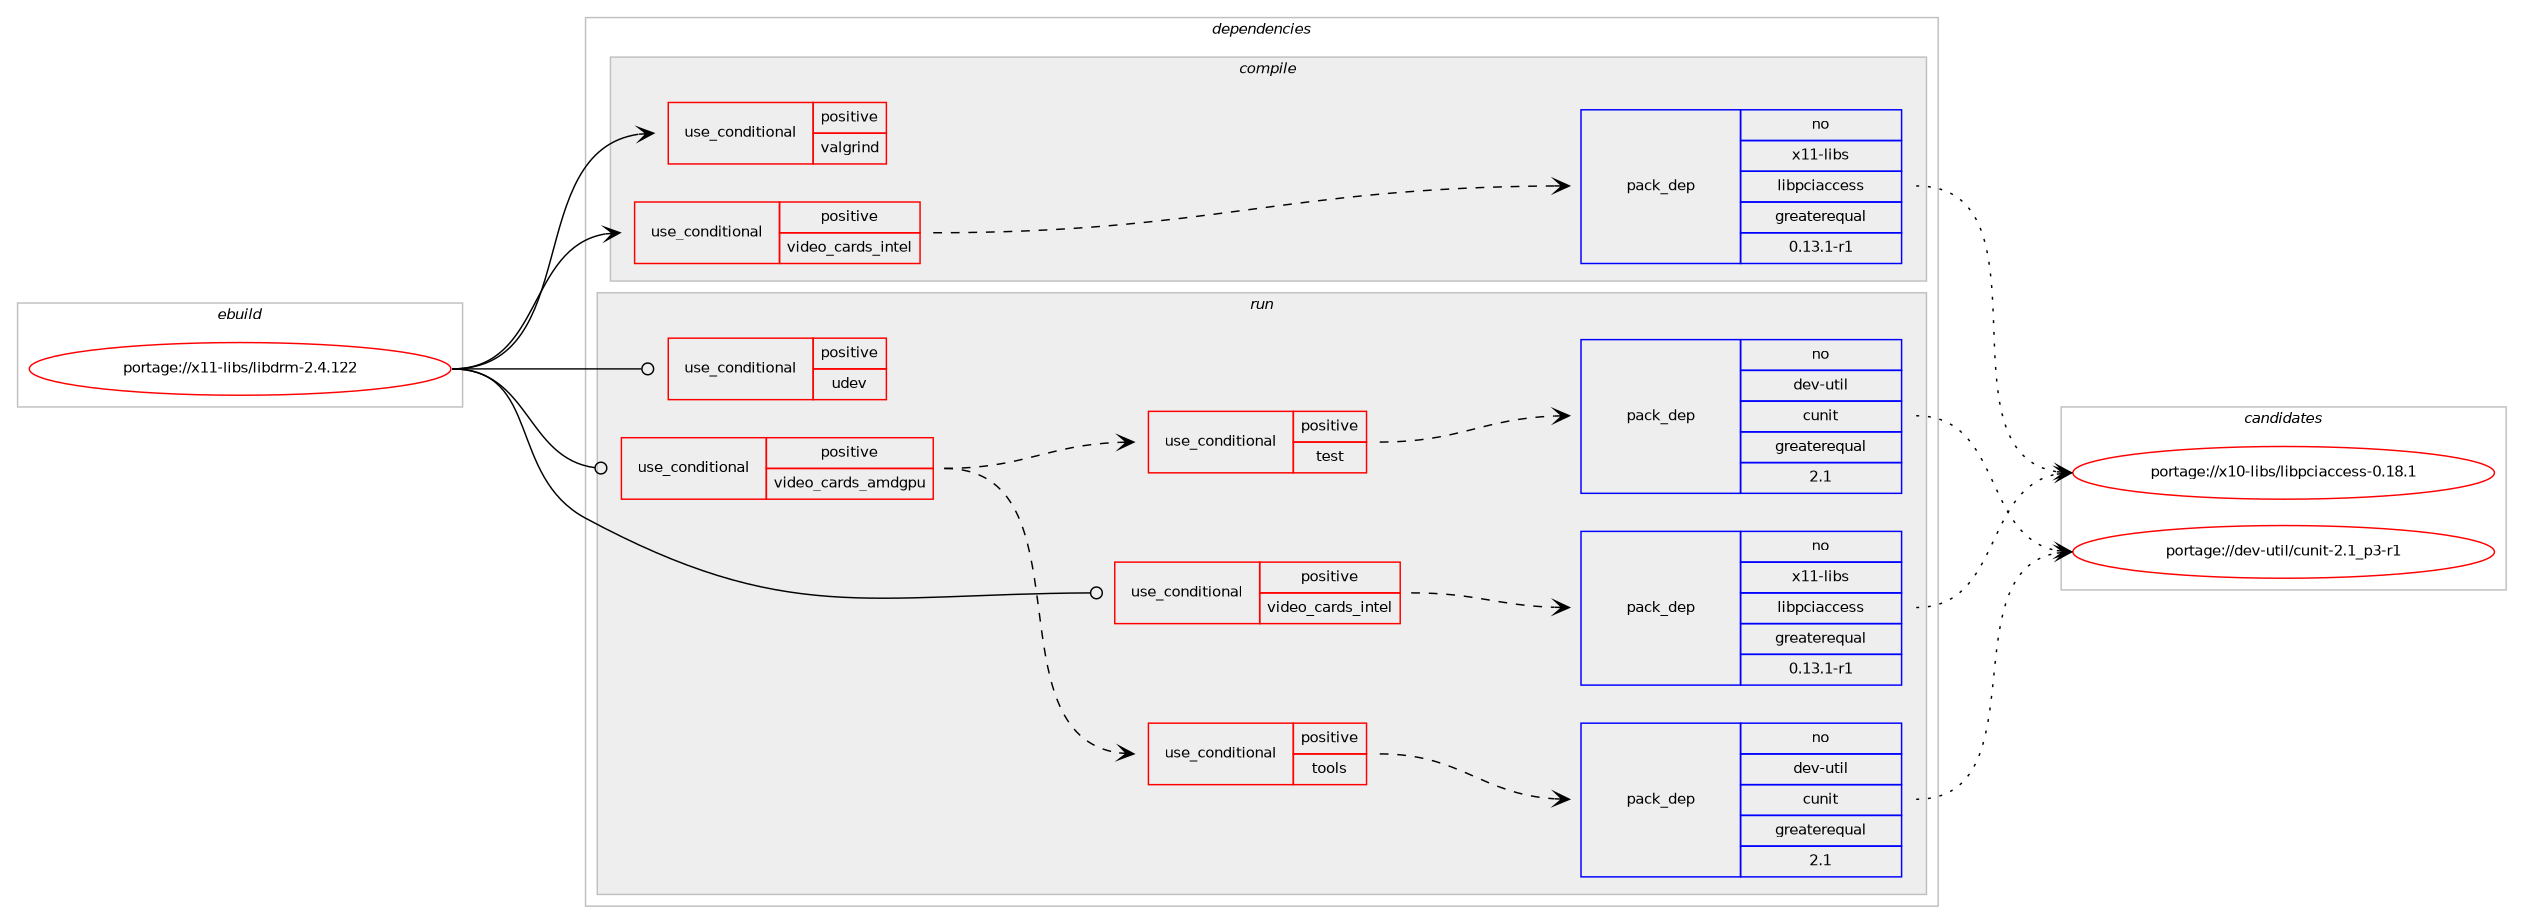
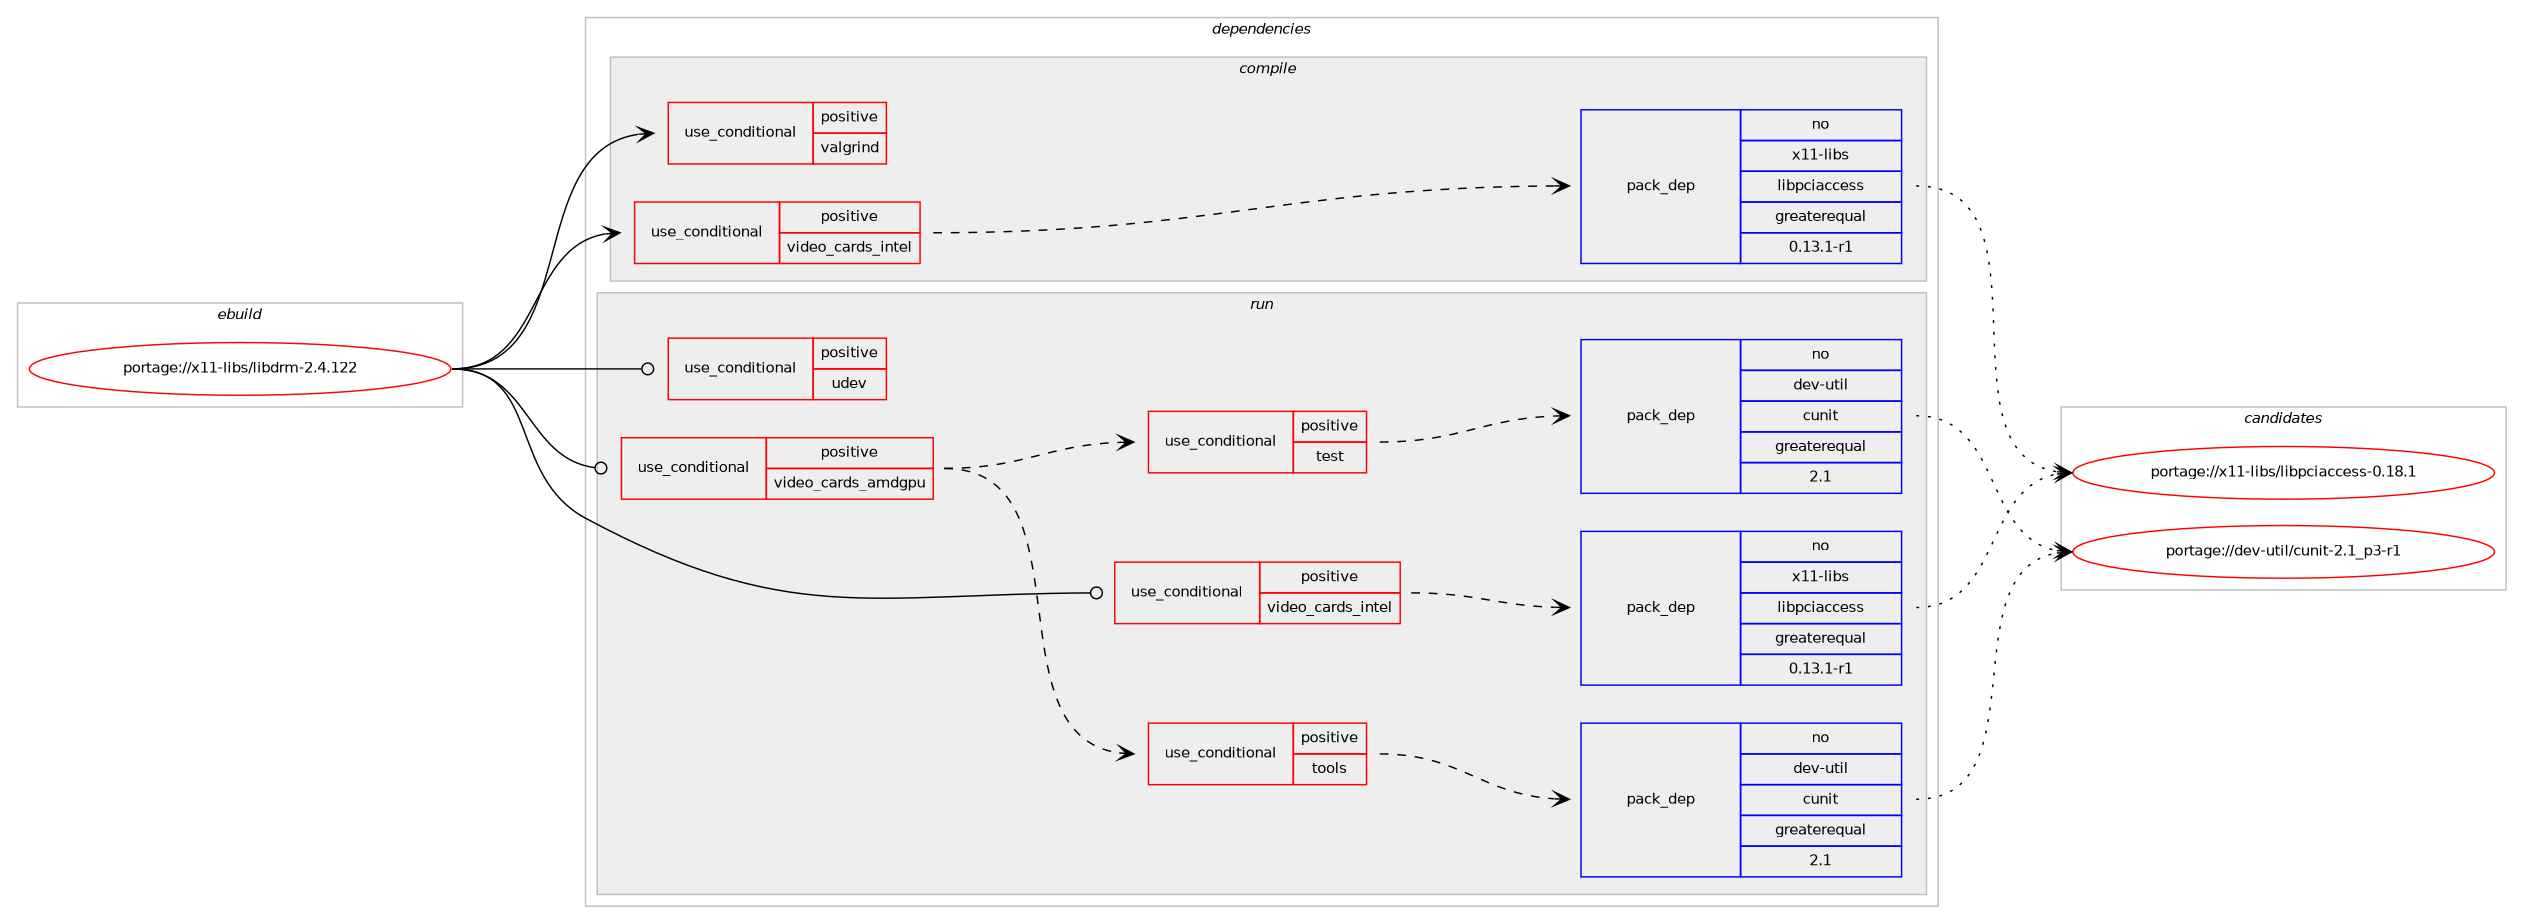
node "portage://x10-libs/libpciaccess-0.18.1": label "portage://x10-libs/libpciaccess-0.18.1" -> "portage://x11-libs/libpciaccess-0.18.1"
